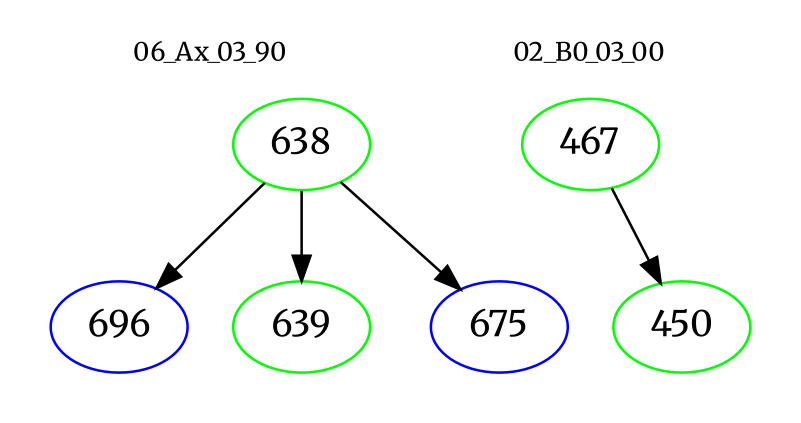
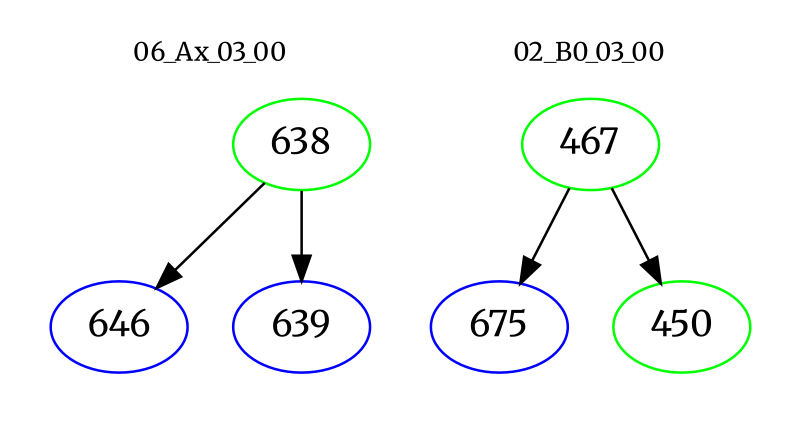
cluster "06_Ax_03_90": label "06_Ax_03_90" -> "06_Ax_03_00"
edge "638" -> "675": now "467" -> "675"
node "696": label "696" -> "646"
node "639": color green -> blue
